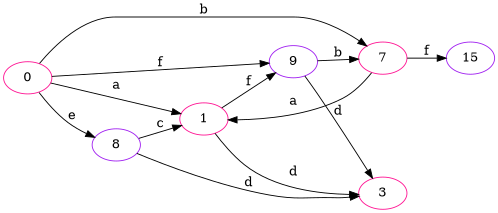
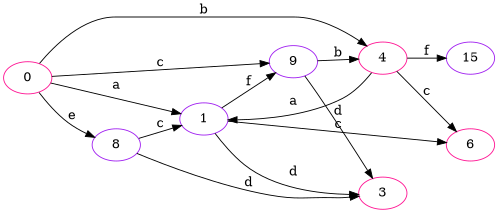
node "7": label "7" -> "4"
edge "0" -> "9": label "f" -> "c"
node "1": color deeppink -> purple
node "6": added
